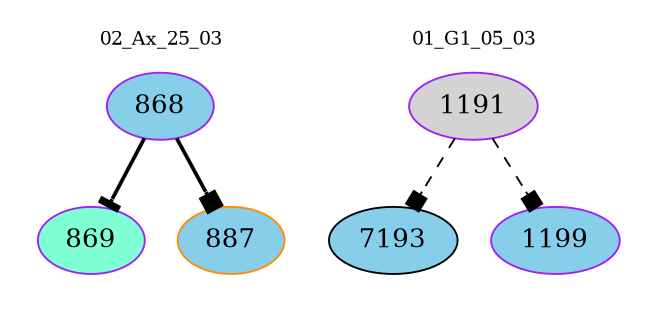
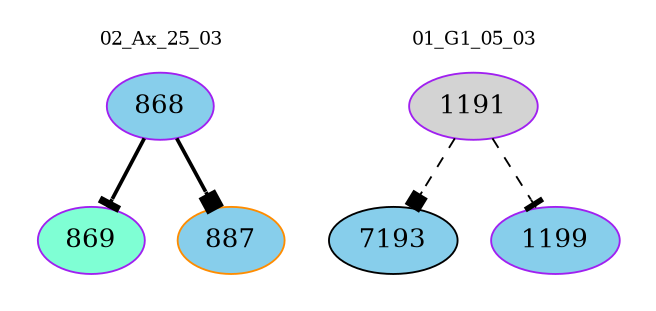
edge "1191" -> "1199": arrowhead box -> tee
